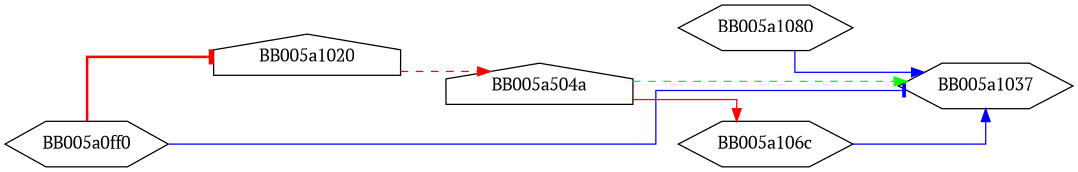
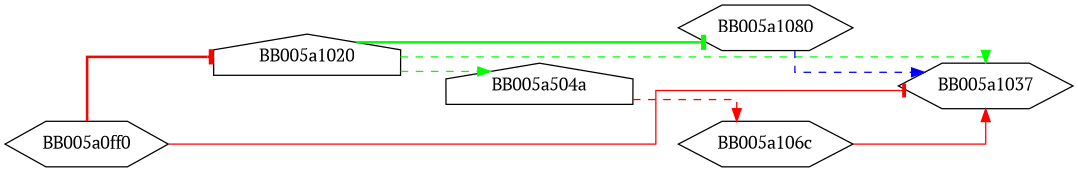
edge "BB005a1020" -> "BB005a1080": added
edge "BB005a1020" -> "BB005a504a": color red -> green
edge "BB005a1080" -> "BB005a1037": style solid -> dashed
edge "BB005a504a" -> "BB005a1037": now "BB005a1020" -> "BB005a1037"
edge "BB005a504a" -> "BB005a106c": style solid -> dashed
edge "BB005a0ff0" -> "BB005a1037": color blue -> red
edge "BB005a106c" -> "BB005a1037": color blue -> red
